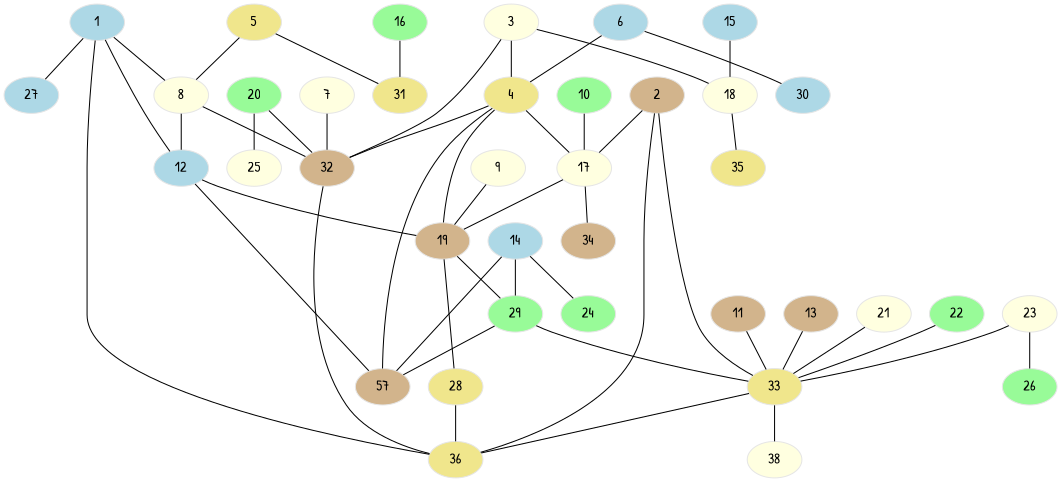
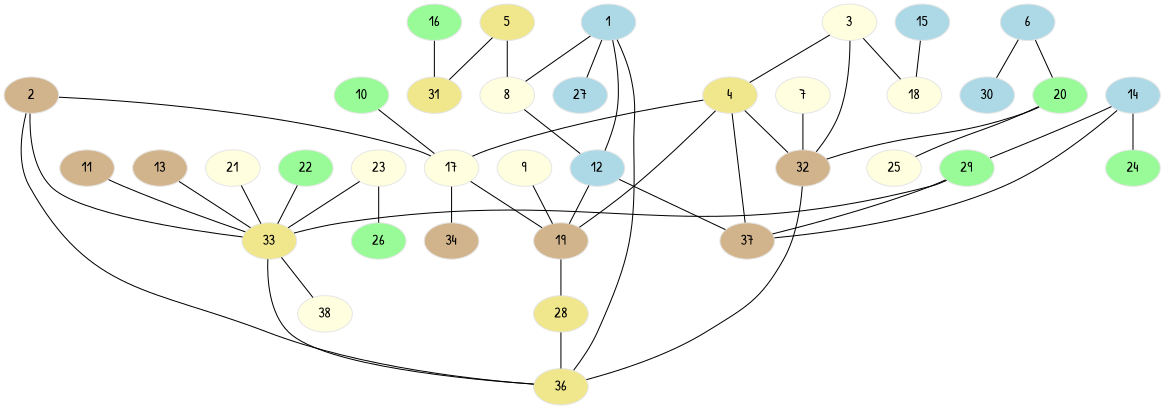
edge "6" -- "4": now "6" -- "20"
edge "8" -- "32": removed
node "35": removed
edge "19" -- "29": removed
node "57": label "57" -> "37"
